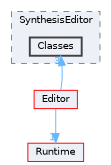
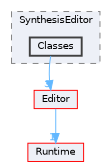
edge "Editor" -> "Classes": reversed
